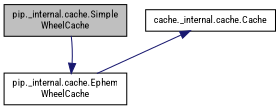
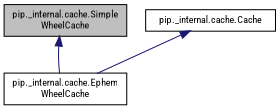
node "cache._internal.cache.Cache": label "cache._internal.cache.Cache" -> "pip._internal.cache.Cache"
edge "pip._internal.cache.Simple WheelCache" -> "pip._internal.cache.Ephem WheelCache": reversed
